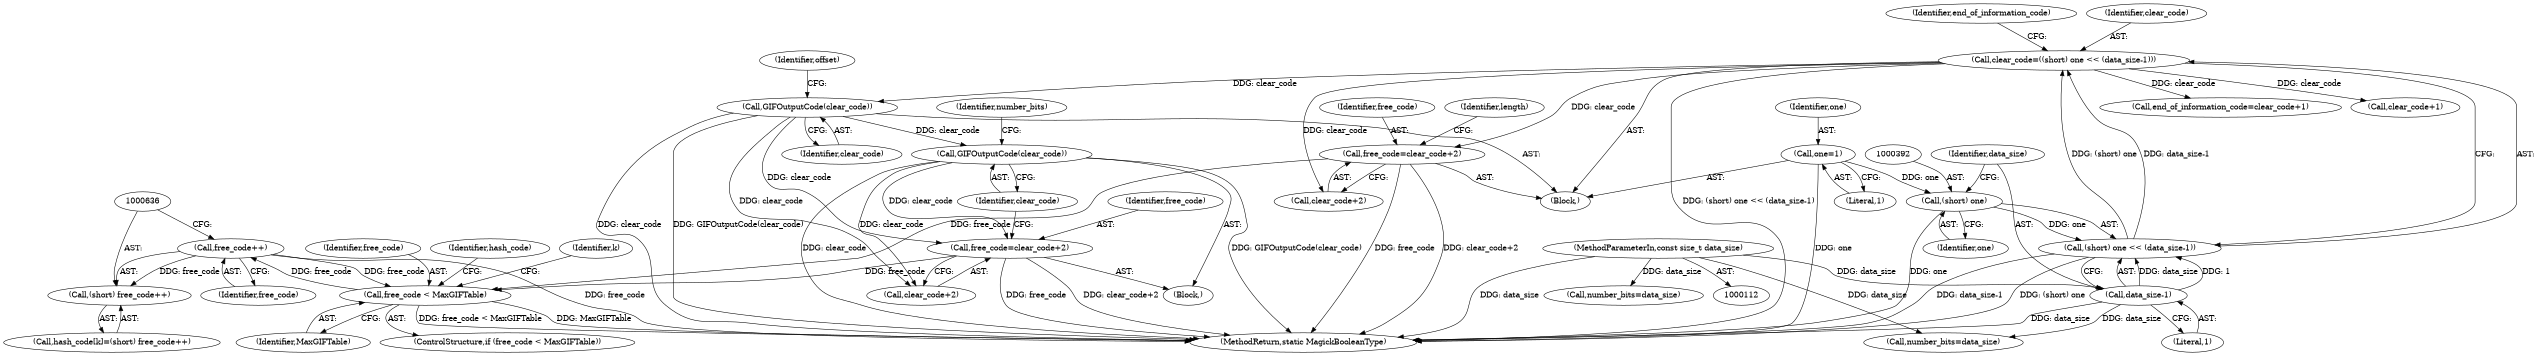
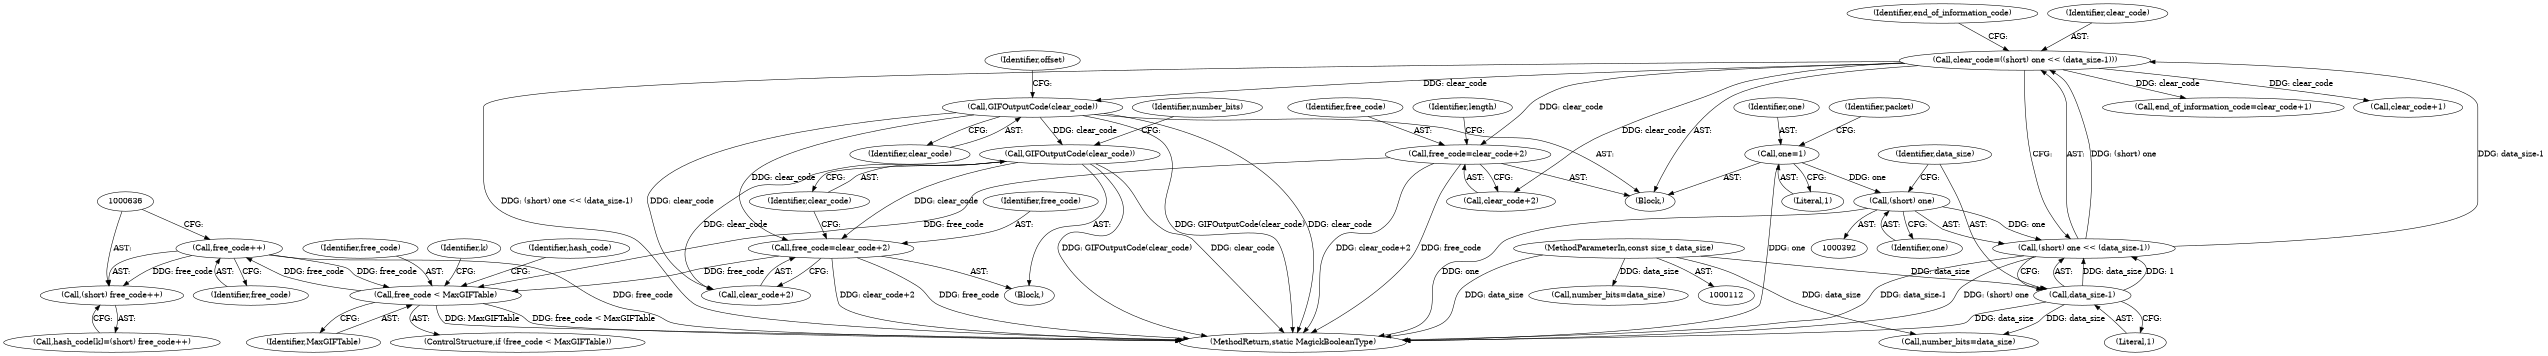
node "(Identifier,packet)": added
edge "1000392" -> "(Call,(short) one)": reversed
edge "(Call,hash_code[k]=(short) free_code++)" -> "(Call,(short) free_code++)": label "AST: " -> "CFG: "
